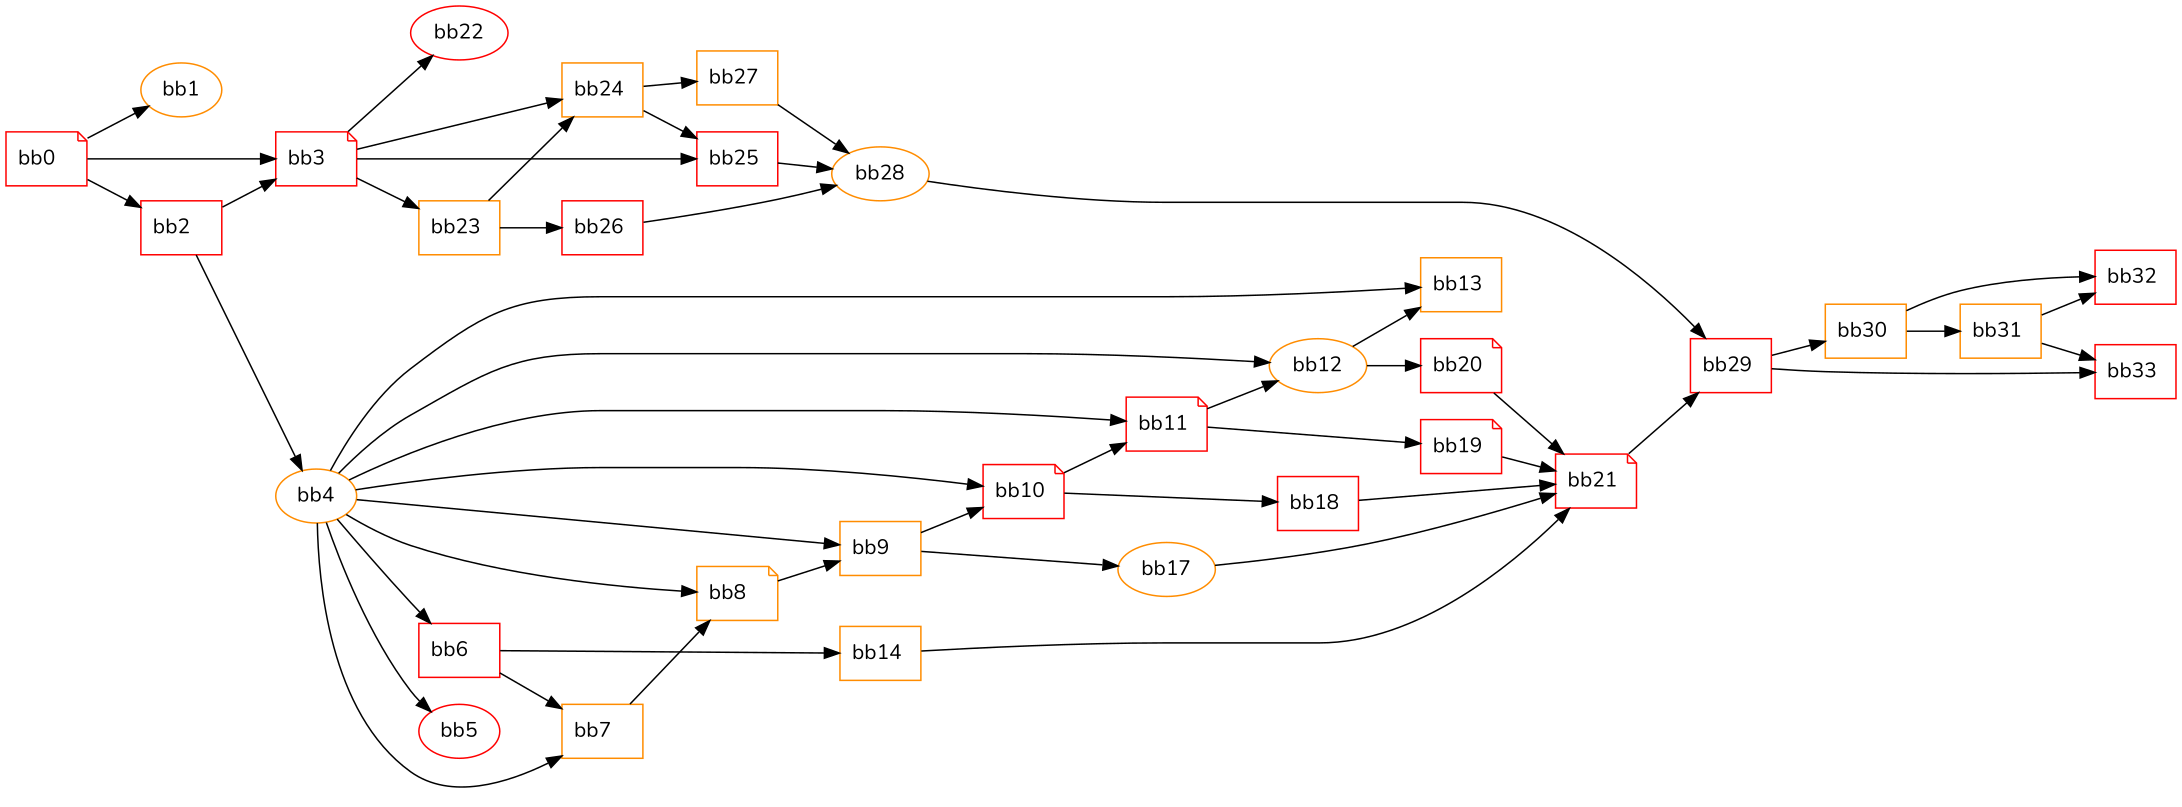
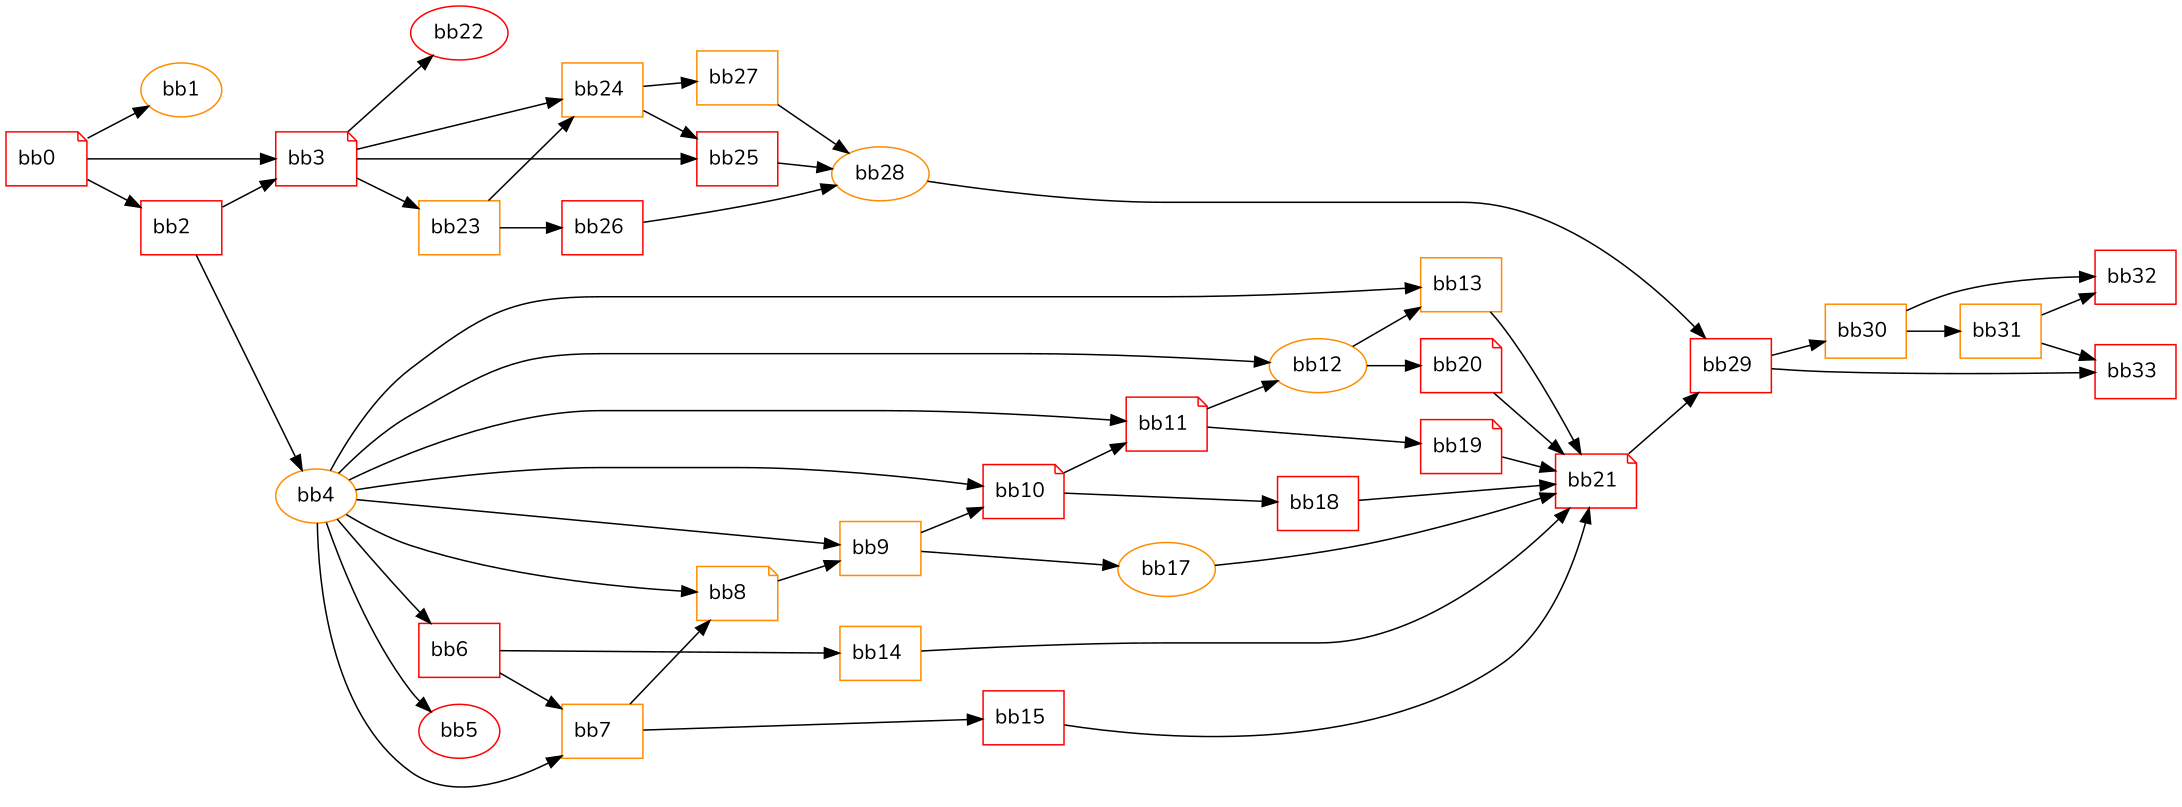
edge "bb13" -> "bb21": added
node "bb15": added
